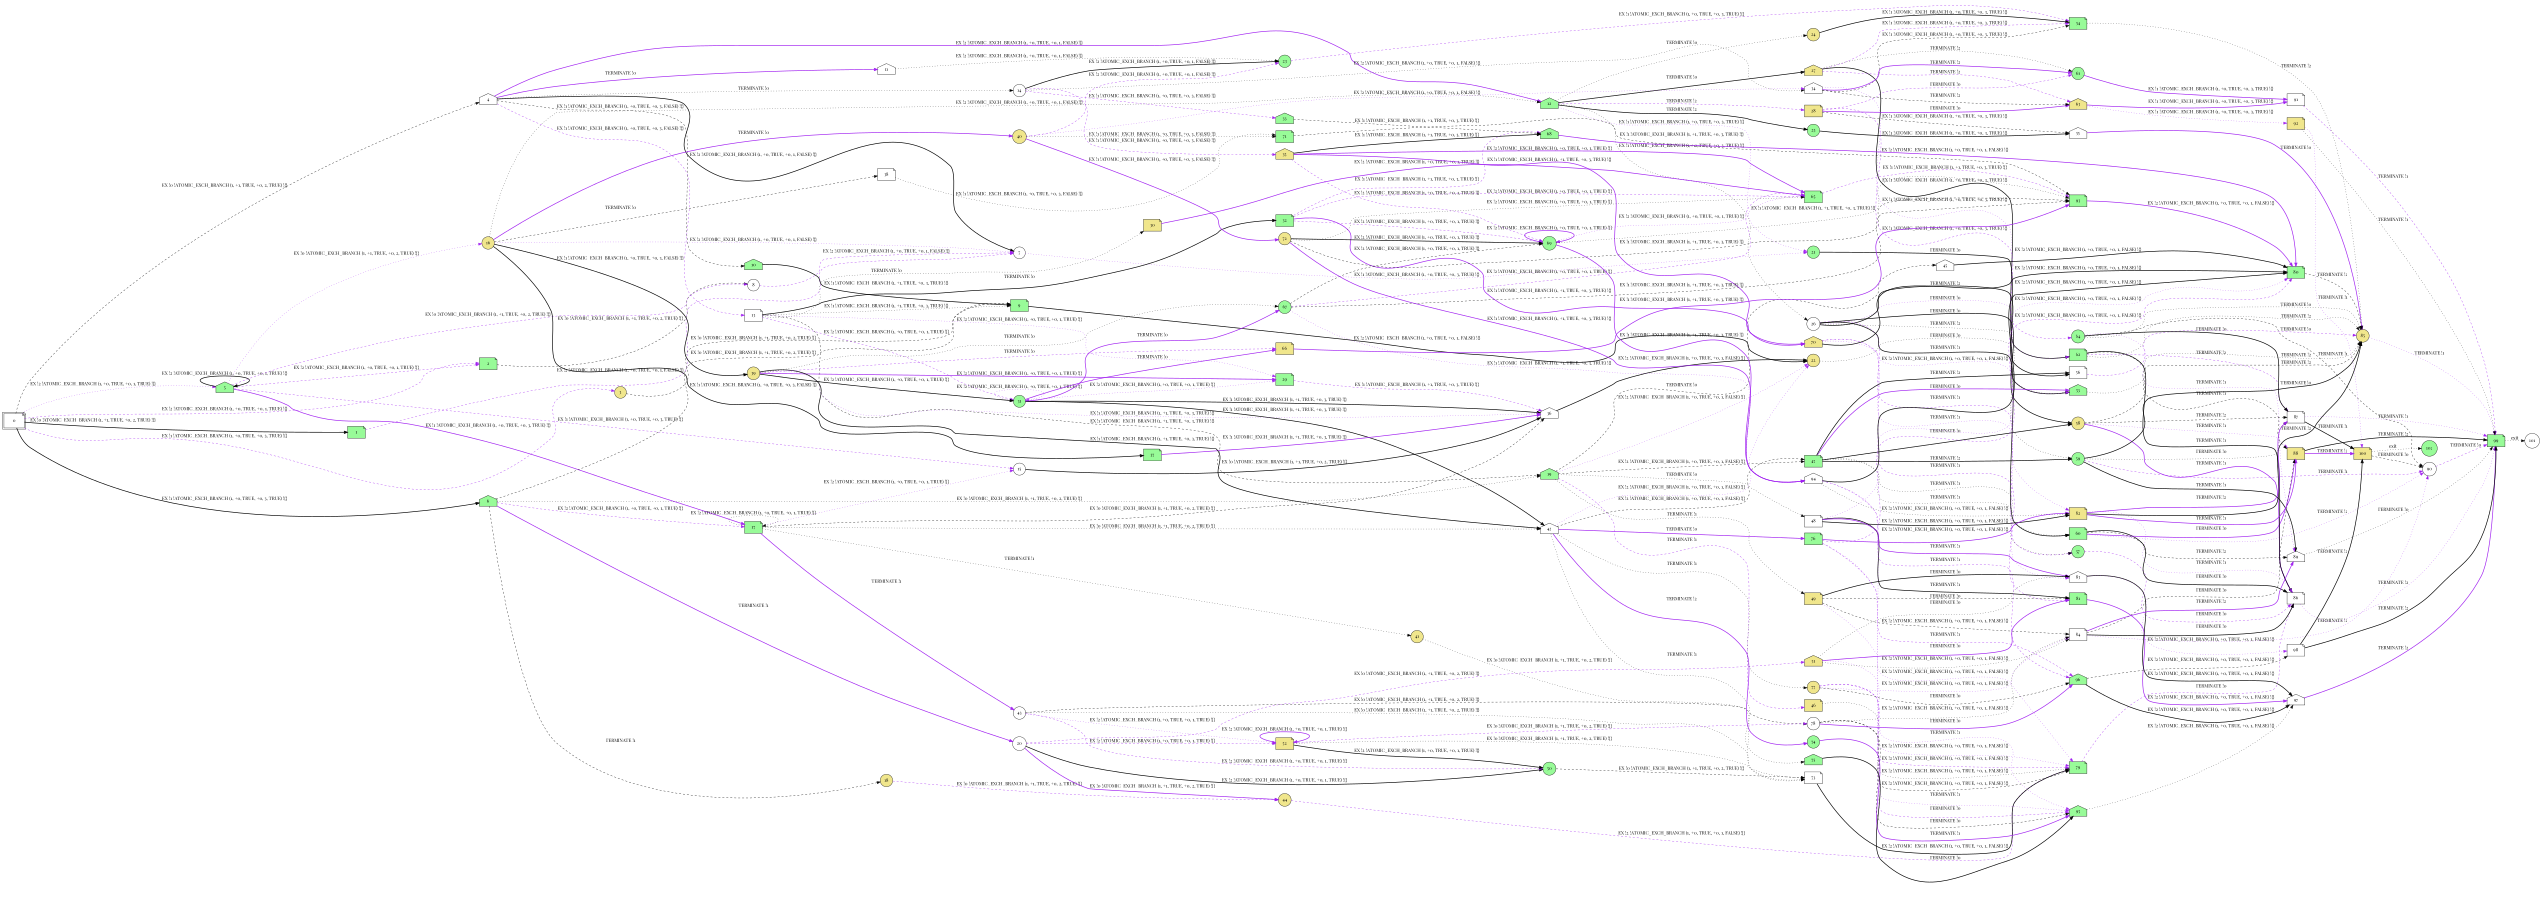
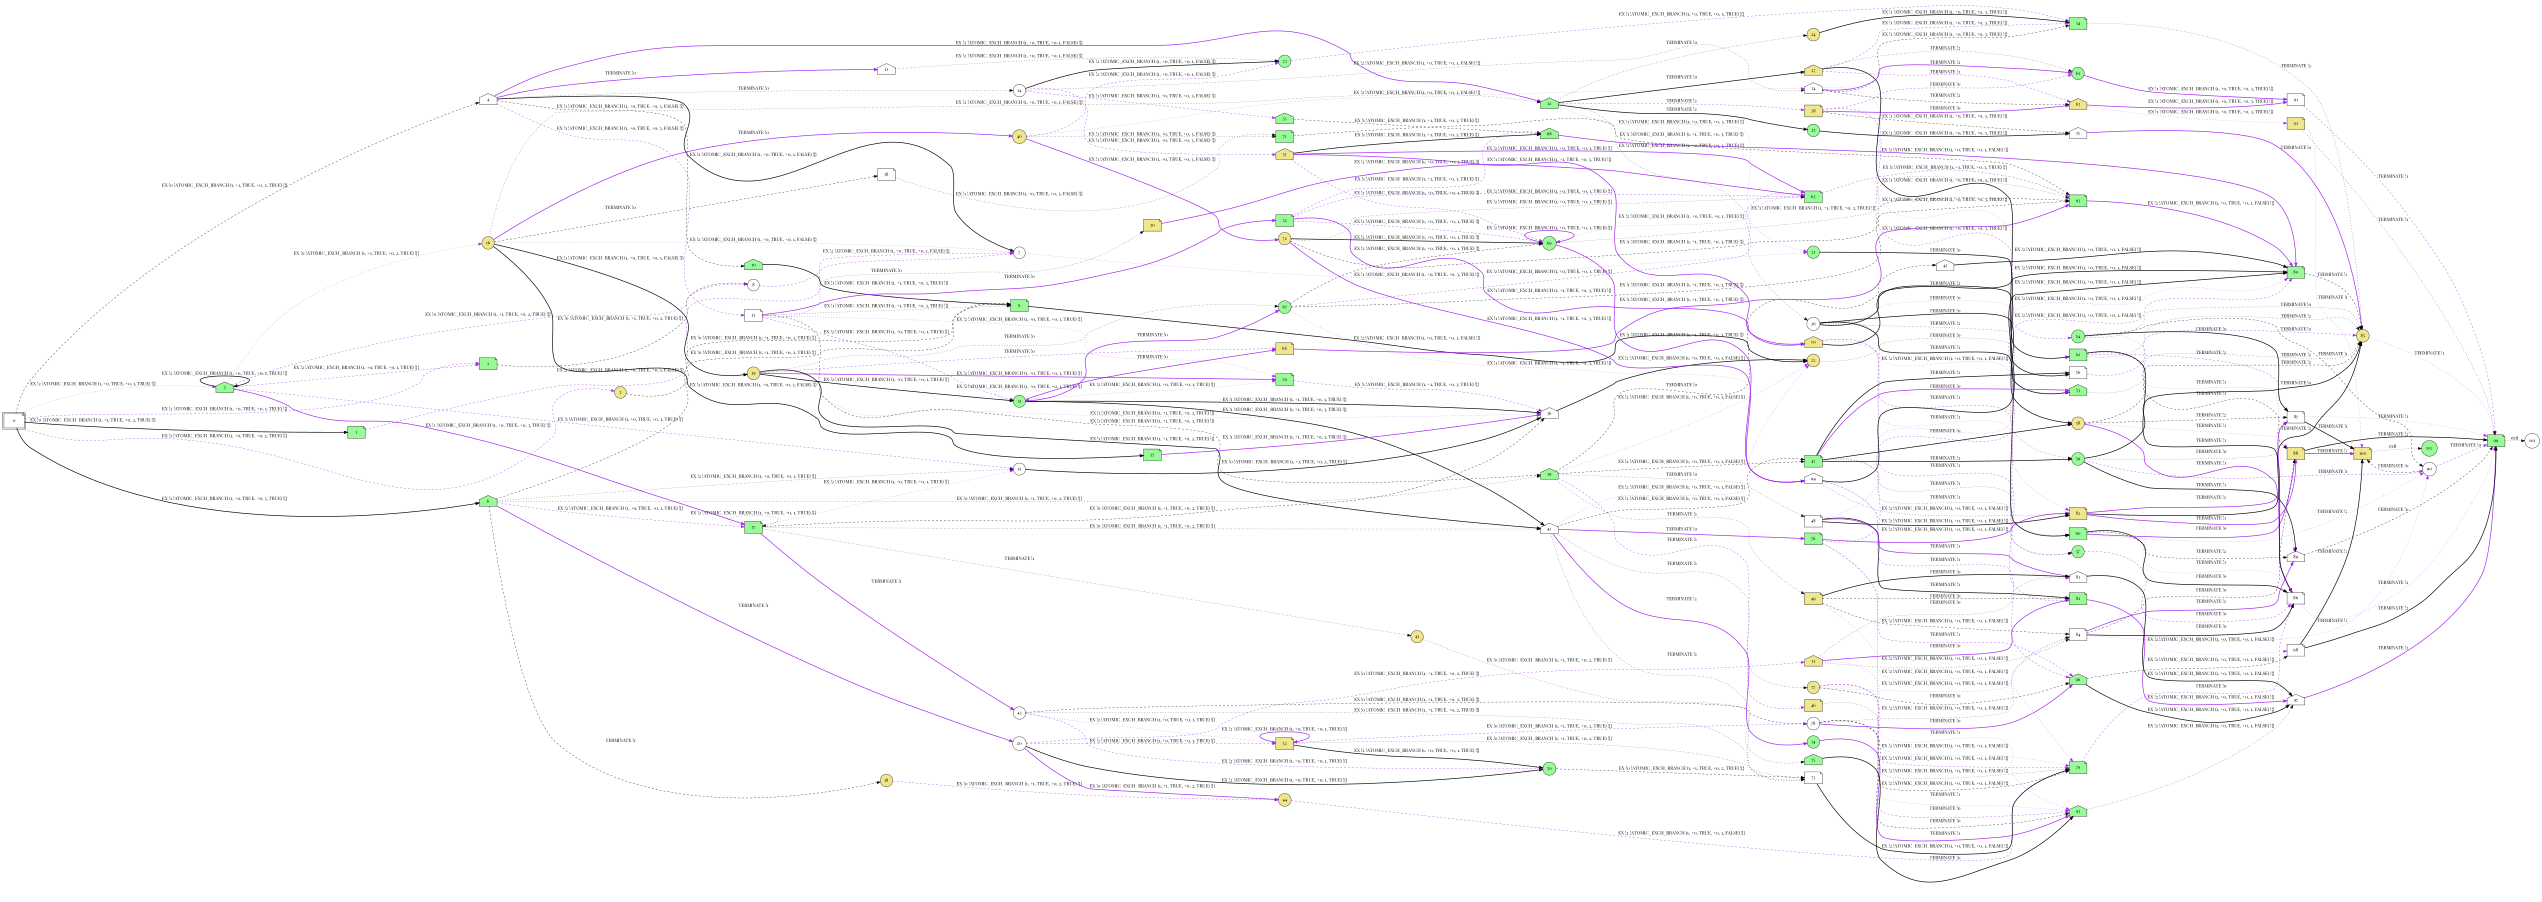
edge "13" -> "32": color black -> purple
edge "100" -> "90": reversed
edge "6" -> "15": added, label "EX !2 !ATOMIC_EXCH_BRANCH (1, +0, TRUE, +0, 1, TRUE) !{}"
edge "89" -> "99": style dotted -> dashed
